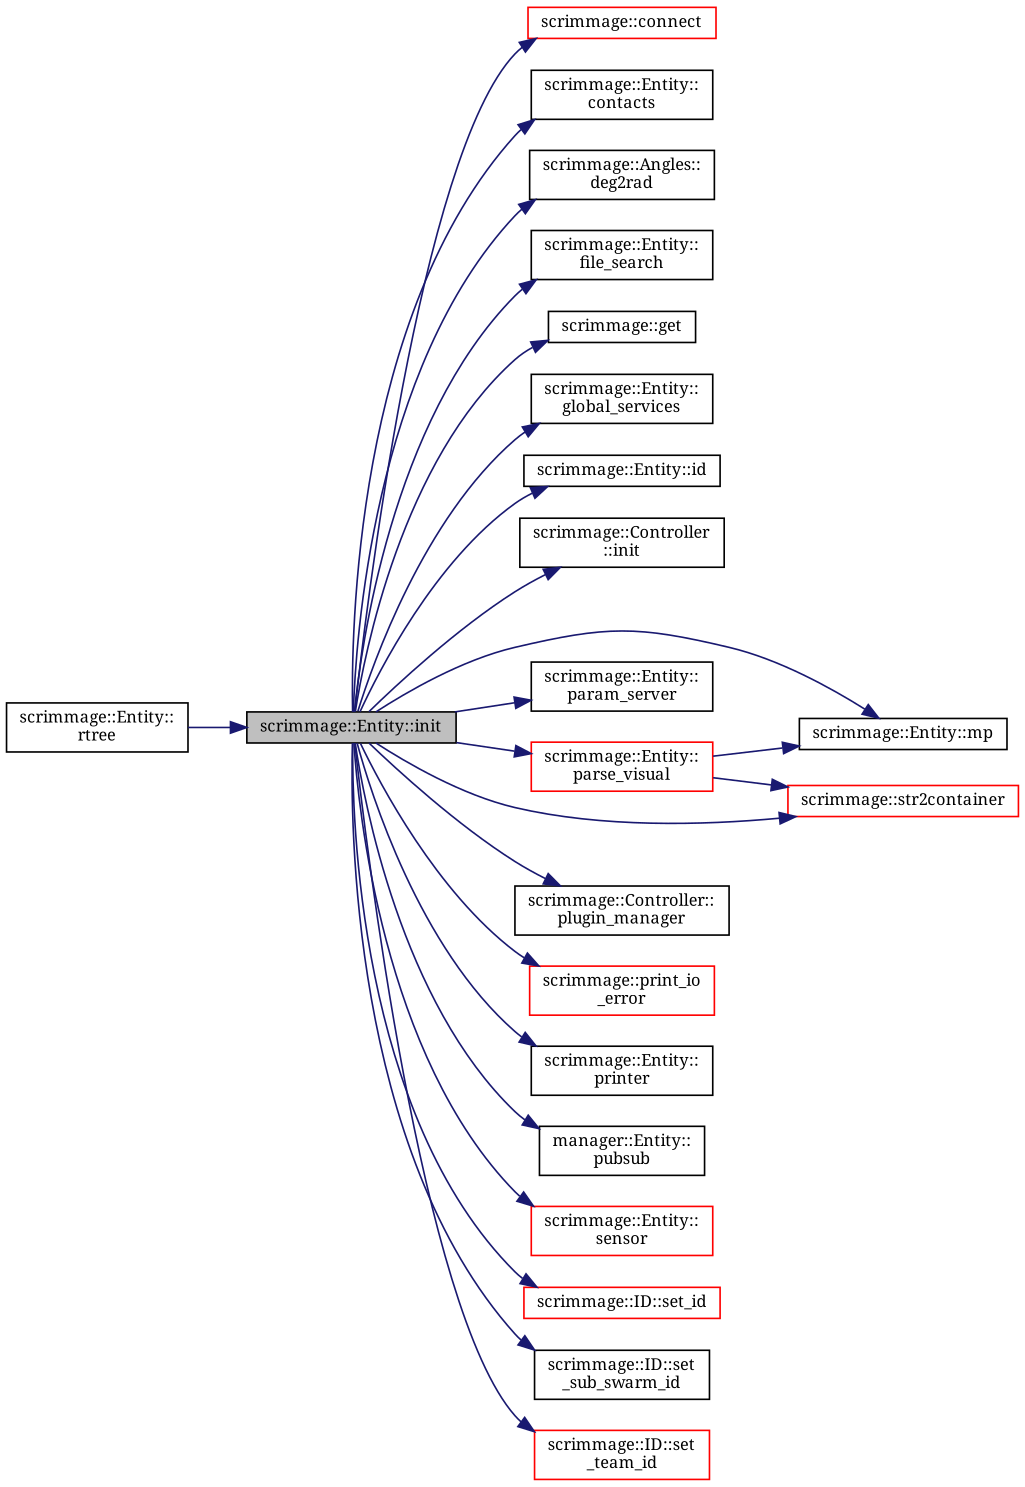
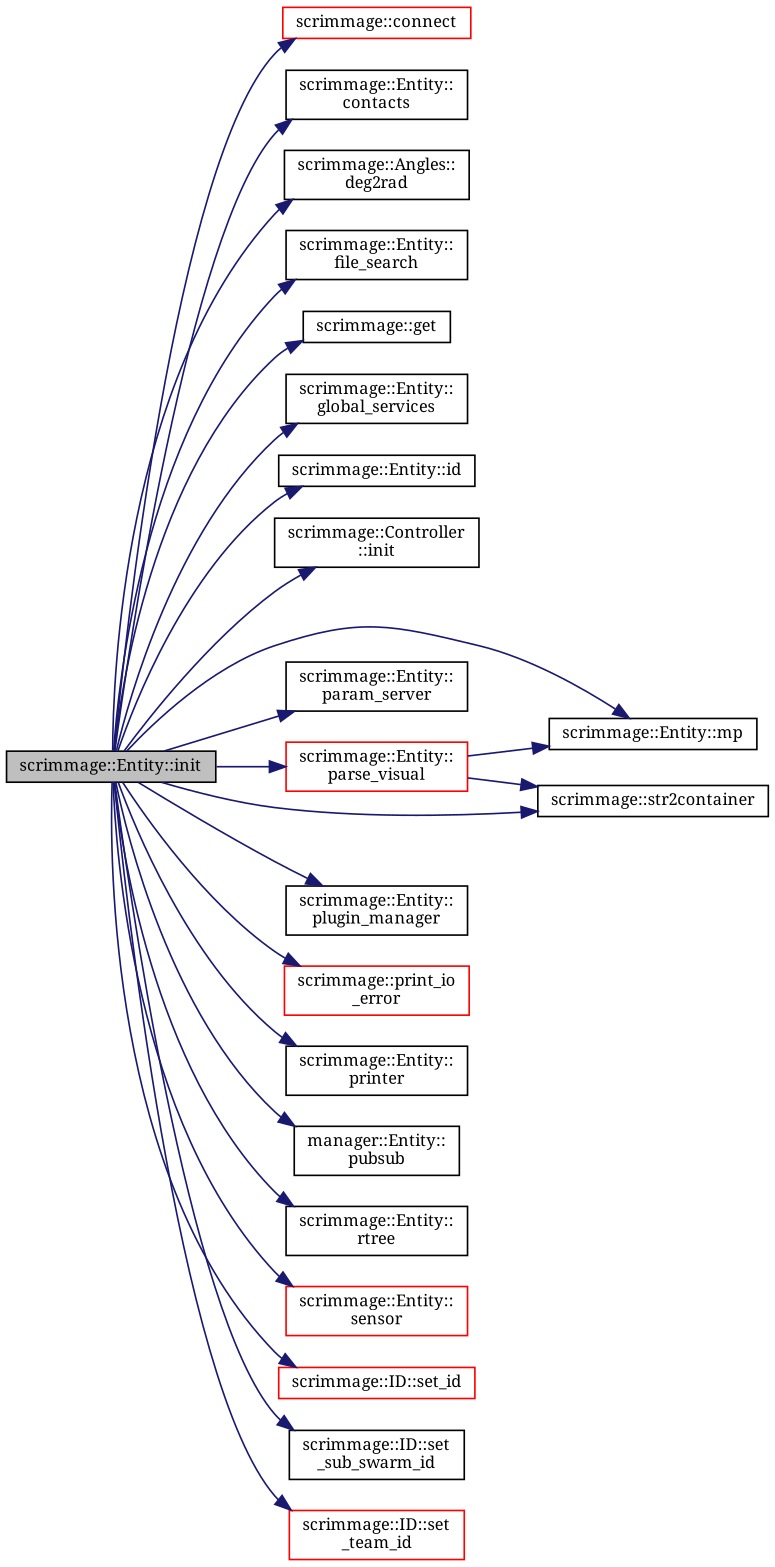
edge "scrimmage::Entity:: rtree" -> "scrimmage::Entity::init": reversed
node "scrimmage::str2container": color red -> black
node "scrimmage::Controller:: plugin_manager": label "scrimmage::Controller:: plugin_manager" -> "scrimmage::Entity:: plugin_manager"
